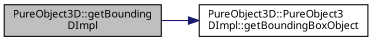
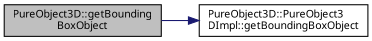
node "PureObject3D::getBounding DImpl": label "PureObject3D::getBounding DImpl" -> "PureObject3D::getBounding BoxObject"
